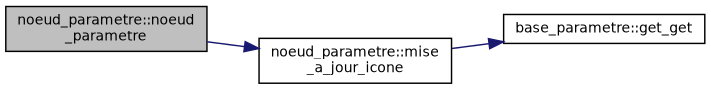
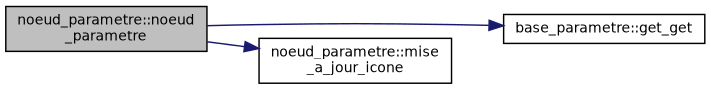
edge "noeud_parametre::mise _a_jour_icone" -> "base_parametre::get_get": now "noeud_parametre::noeud _parametre" -> "base_parametre::get_get"
